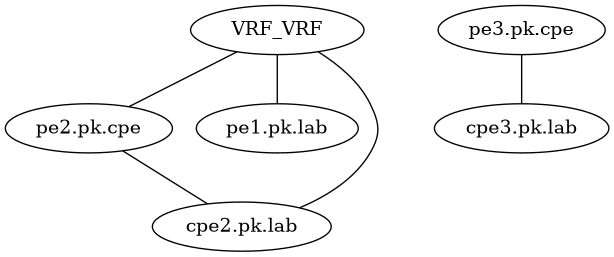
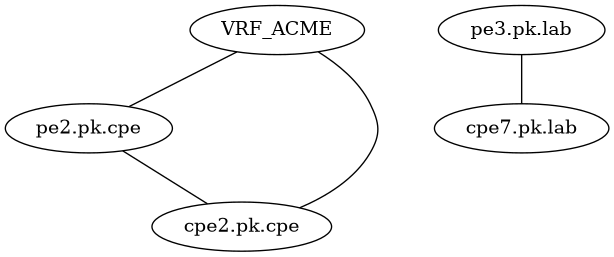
node "VRF_VRF": label "VRF_VRF" -> "VRF_ACME"
node "pe3.pk.cpe": label "pe3.pk.cpe" -> "pe3.pk.lab"
node "pe1.pk.lab": removed
node "cpe3.pk.lab": label "cpe3.pk.lab" -> "cpe7.pk.lab"
node "cpe2.pk.lab": label "cpe2.pk.lab" -> "cpe2.pk.cpe"
